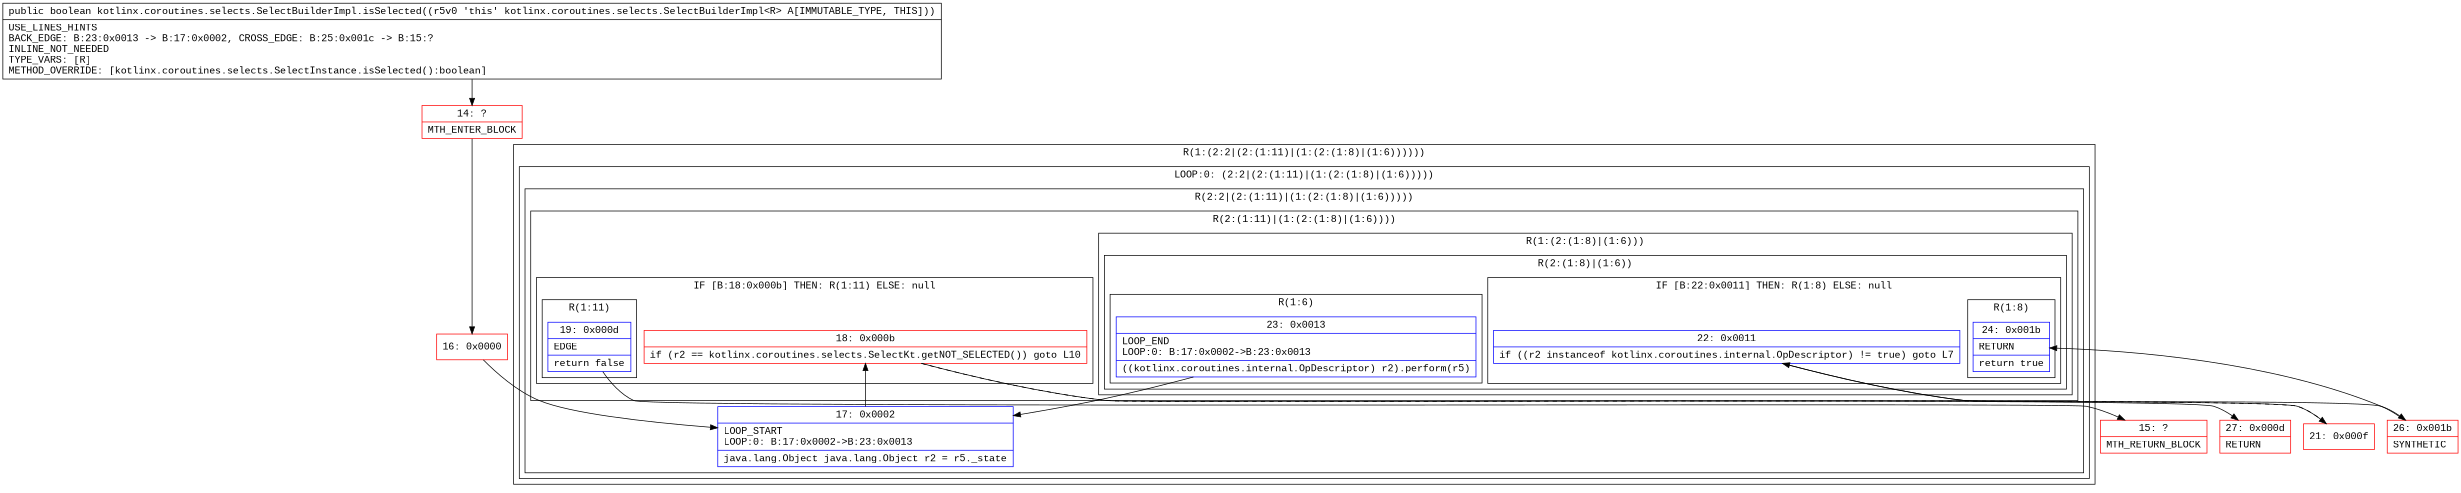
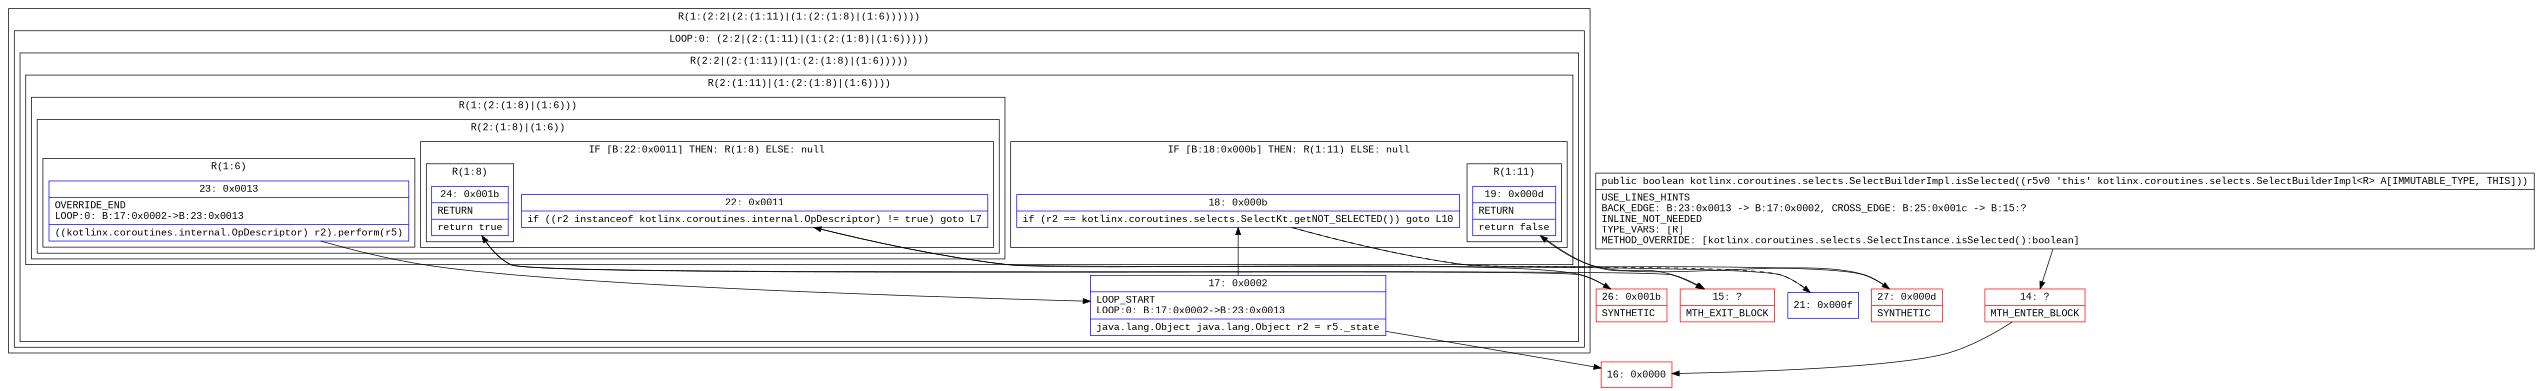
edge "27: 0x000d" -> "19: 0x000d": added
edge "24: 0x001b" -> "15: ?": added
node "23: 0x0013": text "LOOP_END" -> "OVERRIDE_END"
node "19: 0x000d": text "EDGE" -> "RETURN"
node "18: 0x000b": color red -> blue
edge "16: 0x0000" -> "17: 0x0002": reversed
node "21: 0x000f": color red -> blue
node "15: ?": text "MTH_RETURN_BLOCK" -> "MTH_EXIT_BLOCK"
node "27: 0x000d": text "RETURN" -> "SYNTHETIC"
